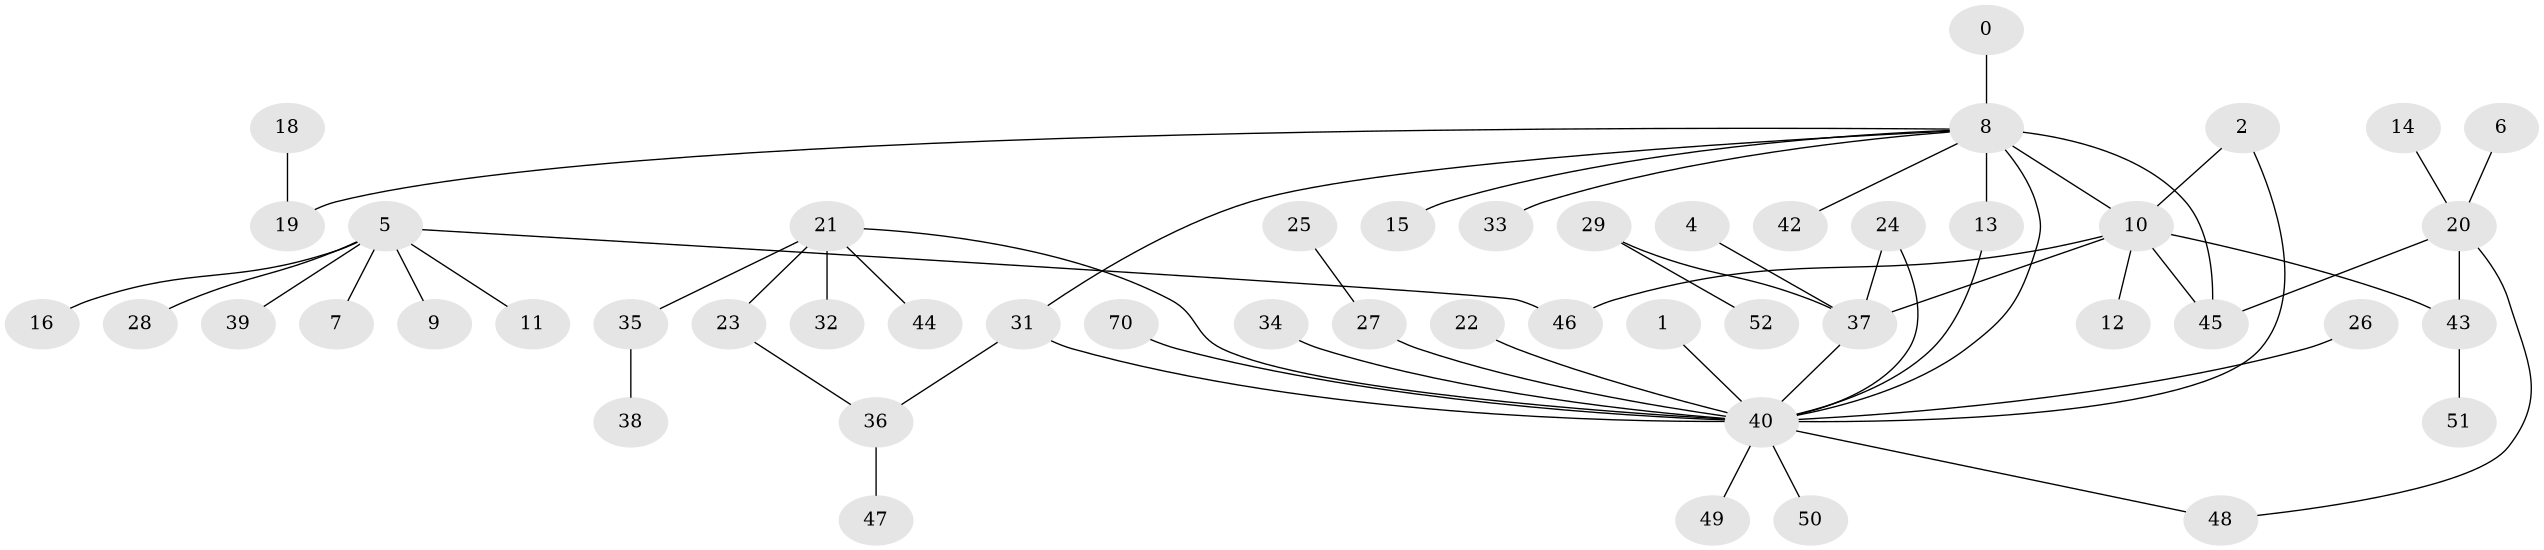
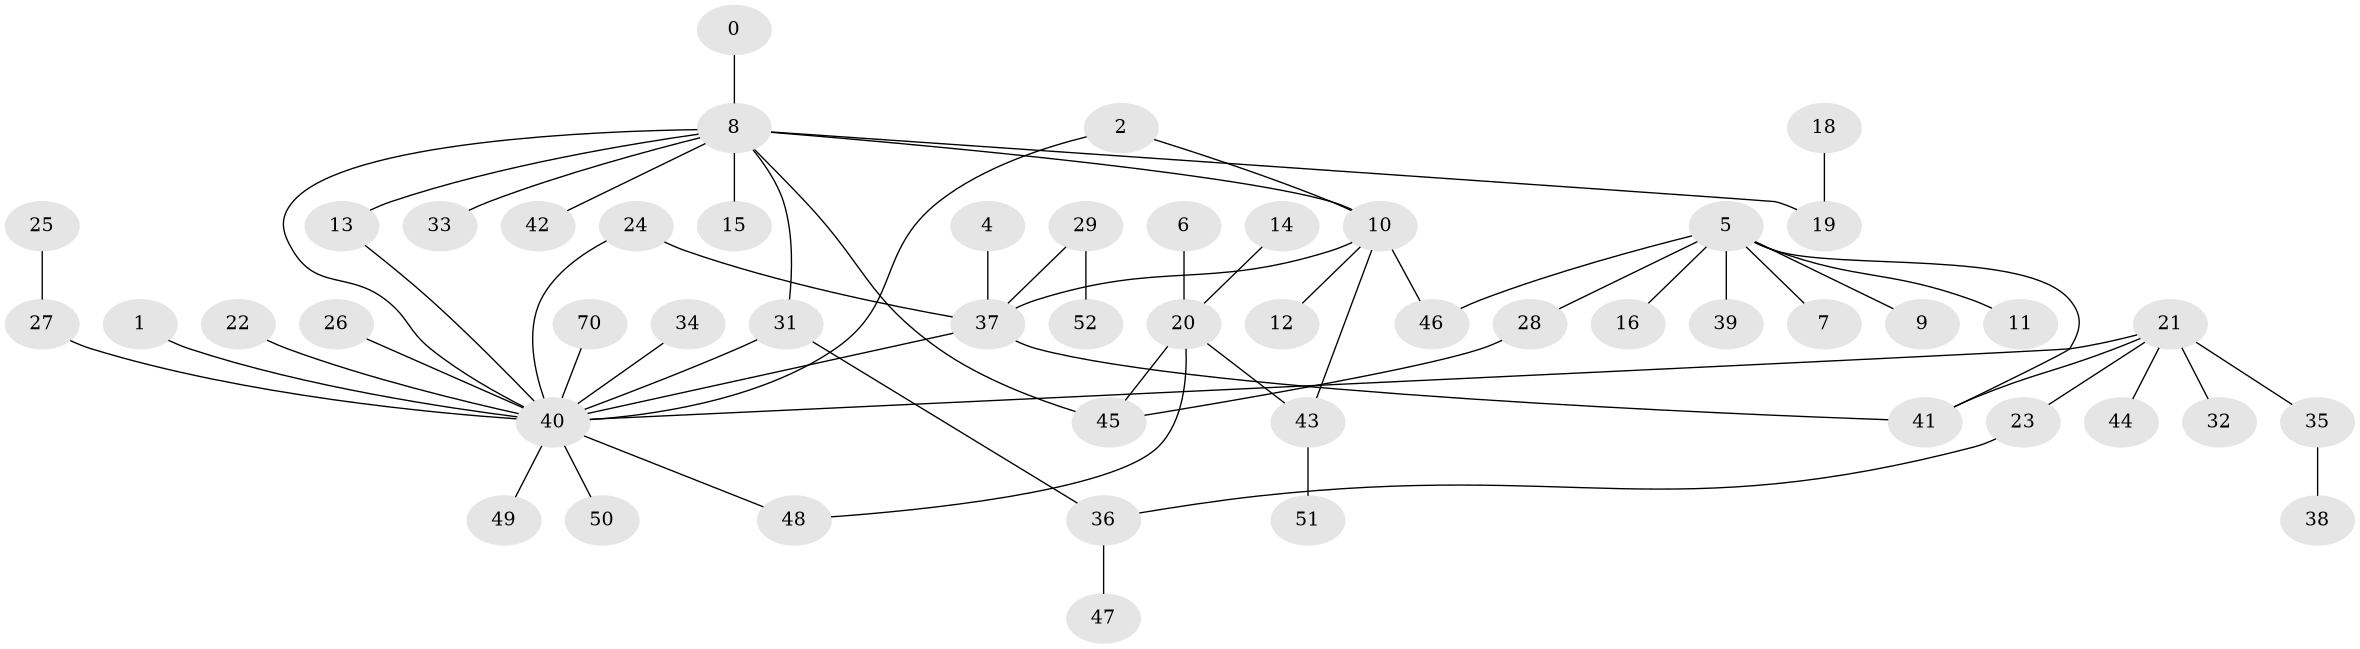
edge "10" -- "45": now "28" -- "45"
node "41": added
